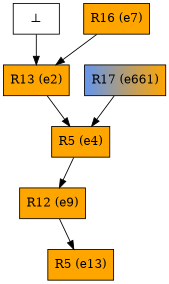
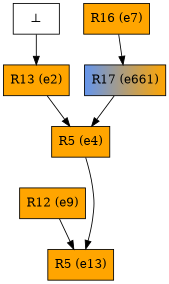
edge "R16 (e7)" -> "R13 (e2)": now "R16 (e7)" -> "R17 (e661)"
edge "R5 (e4)" -> "R12 (e9)": now "R5 (e4)" -> "R5 (e13)"
